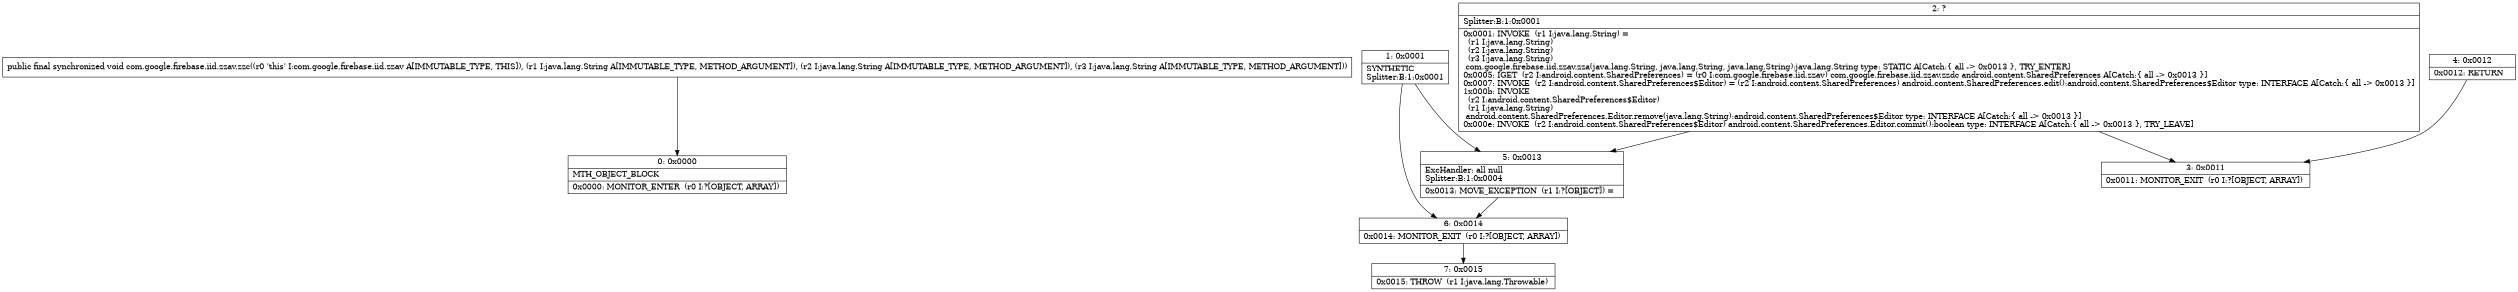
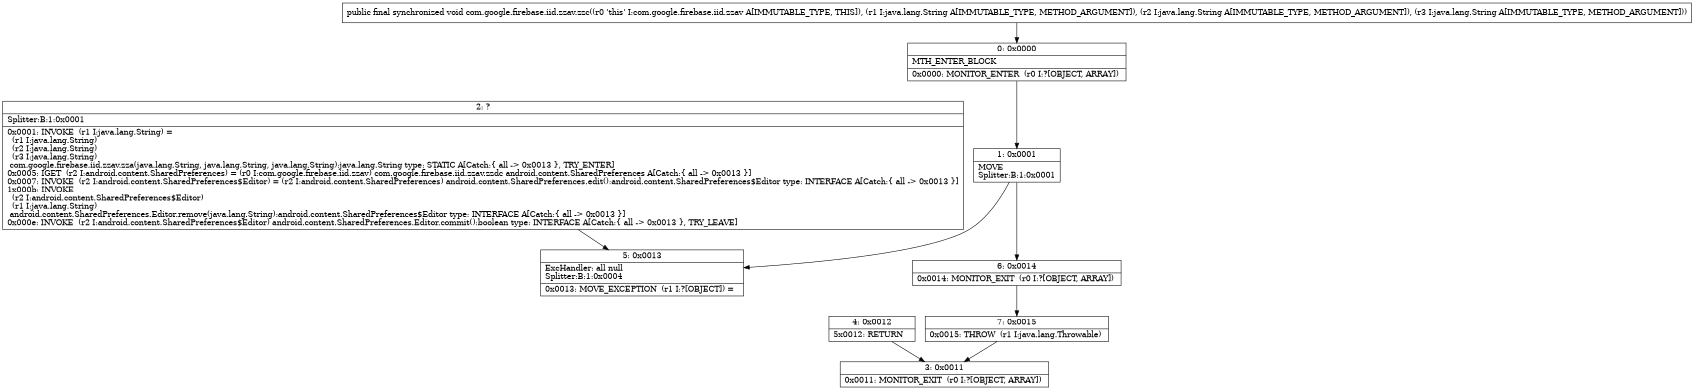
node "1: 0x0001": text "SYNTHETIC" -> "MOVE"
node "4: 0x0012": text "0x0012: RETURN" -> "5x0012: RETURN"
edge "0: 0x0000" -> "1: 0x0001": added
edge "2: ?" -> "3: 0x0011": now "7: 0x0015" -> "3: 0x0011"
node "0: 0x0000": text "MTH_OBJECT_BLOCK" -> "MTH_ENTER_BLOCK"
edge "5: 0x0013" -> "6: 0x0014": removed
